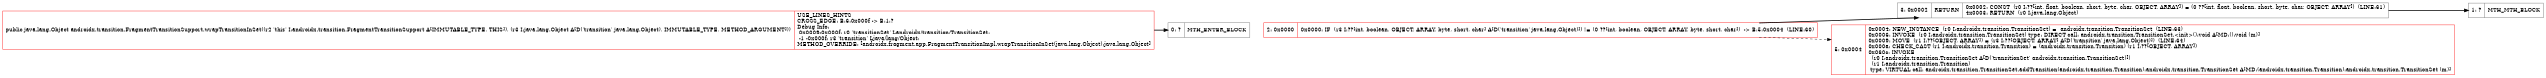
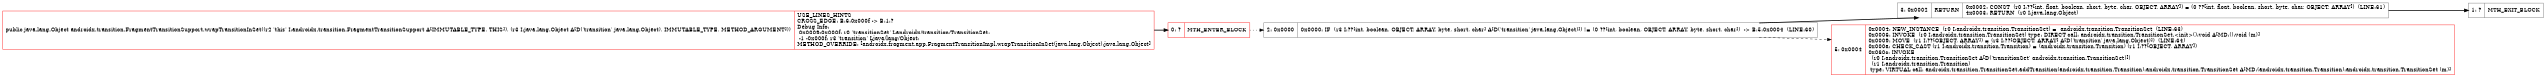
node "1: ?": text "MTH_MTH_BLOCK" -> "MTH_EXIT_BLOCK"
node "0: ?": color gray40 -> red
edge "0: ?" -> "2: 0x0000": added
node "2: 0x0000": color red -> gray40
